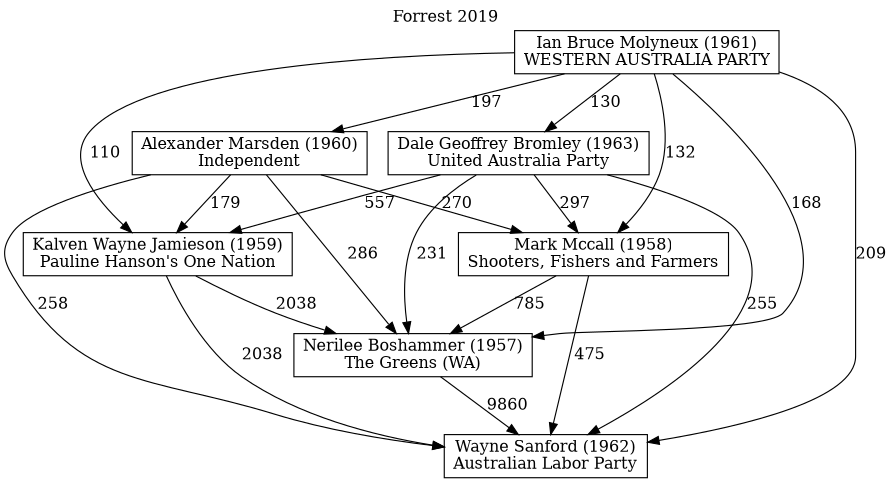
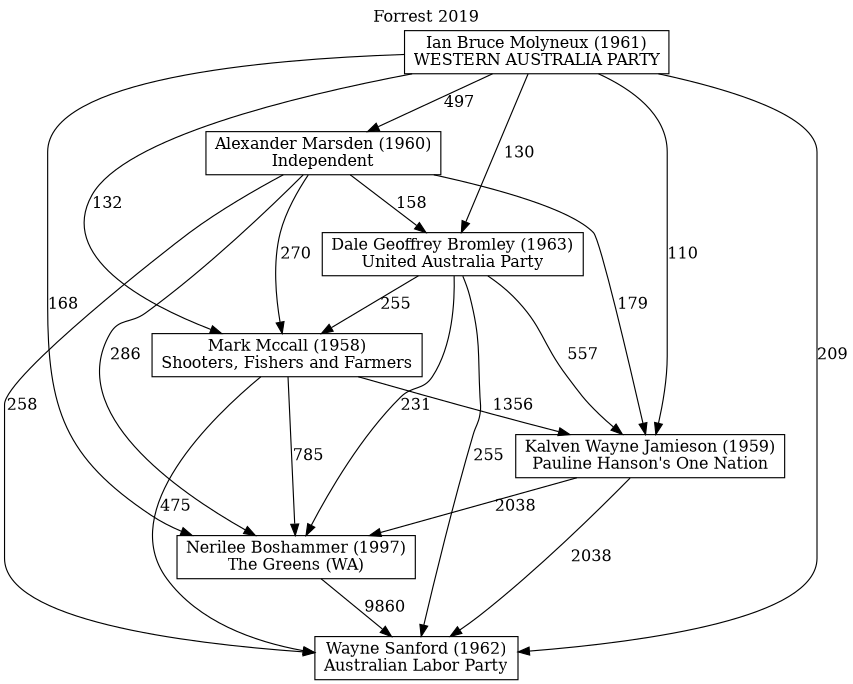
edge "Ian Bruce Molyneux (1961) WESTERN AUSTRALIA PARTY" -> "Alexander Marsden (1960) Independent": label "197" -> "497"
edge "Alexander Marsden (1960) Independent" -> "Dale Geoffrey Bromley (1963) United Australia Party": added, label "158"
edge "Dale Geoffrey Bromley (1963) United Australia Party" -> "Mark Mccall (1958) Shooters, Fishers and Farmers": label "297" -> "255"
node "Nerilee Boshammer (1957) The Greens (WA)": label "Nerilee Boshammer (1957) The Greens (WA)" -> "Nerilee Boshammer (1997) The Greens (WA)"
edge "Mark Mccall (1958) Shooters, Fishers and Farmers" -> "Kalven Wayne Jamieson (1959) Pauline Hanson's One Nation": added, label "1356"
